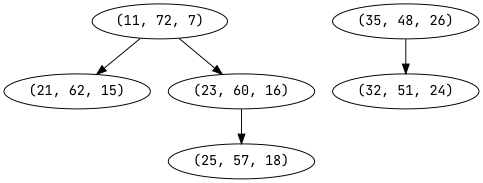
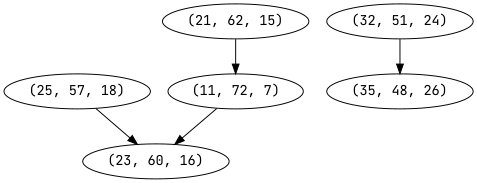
edge "(35, 48, 26)" -> "(32, 51, 24)": reversed
edge "(11, 72, 7)" -> "(21, 62, 15)": reversed
edge "(23, 60, 16)" -> "(25, 57, 18)": reversed
